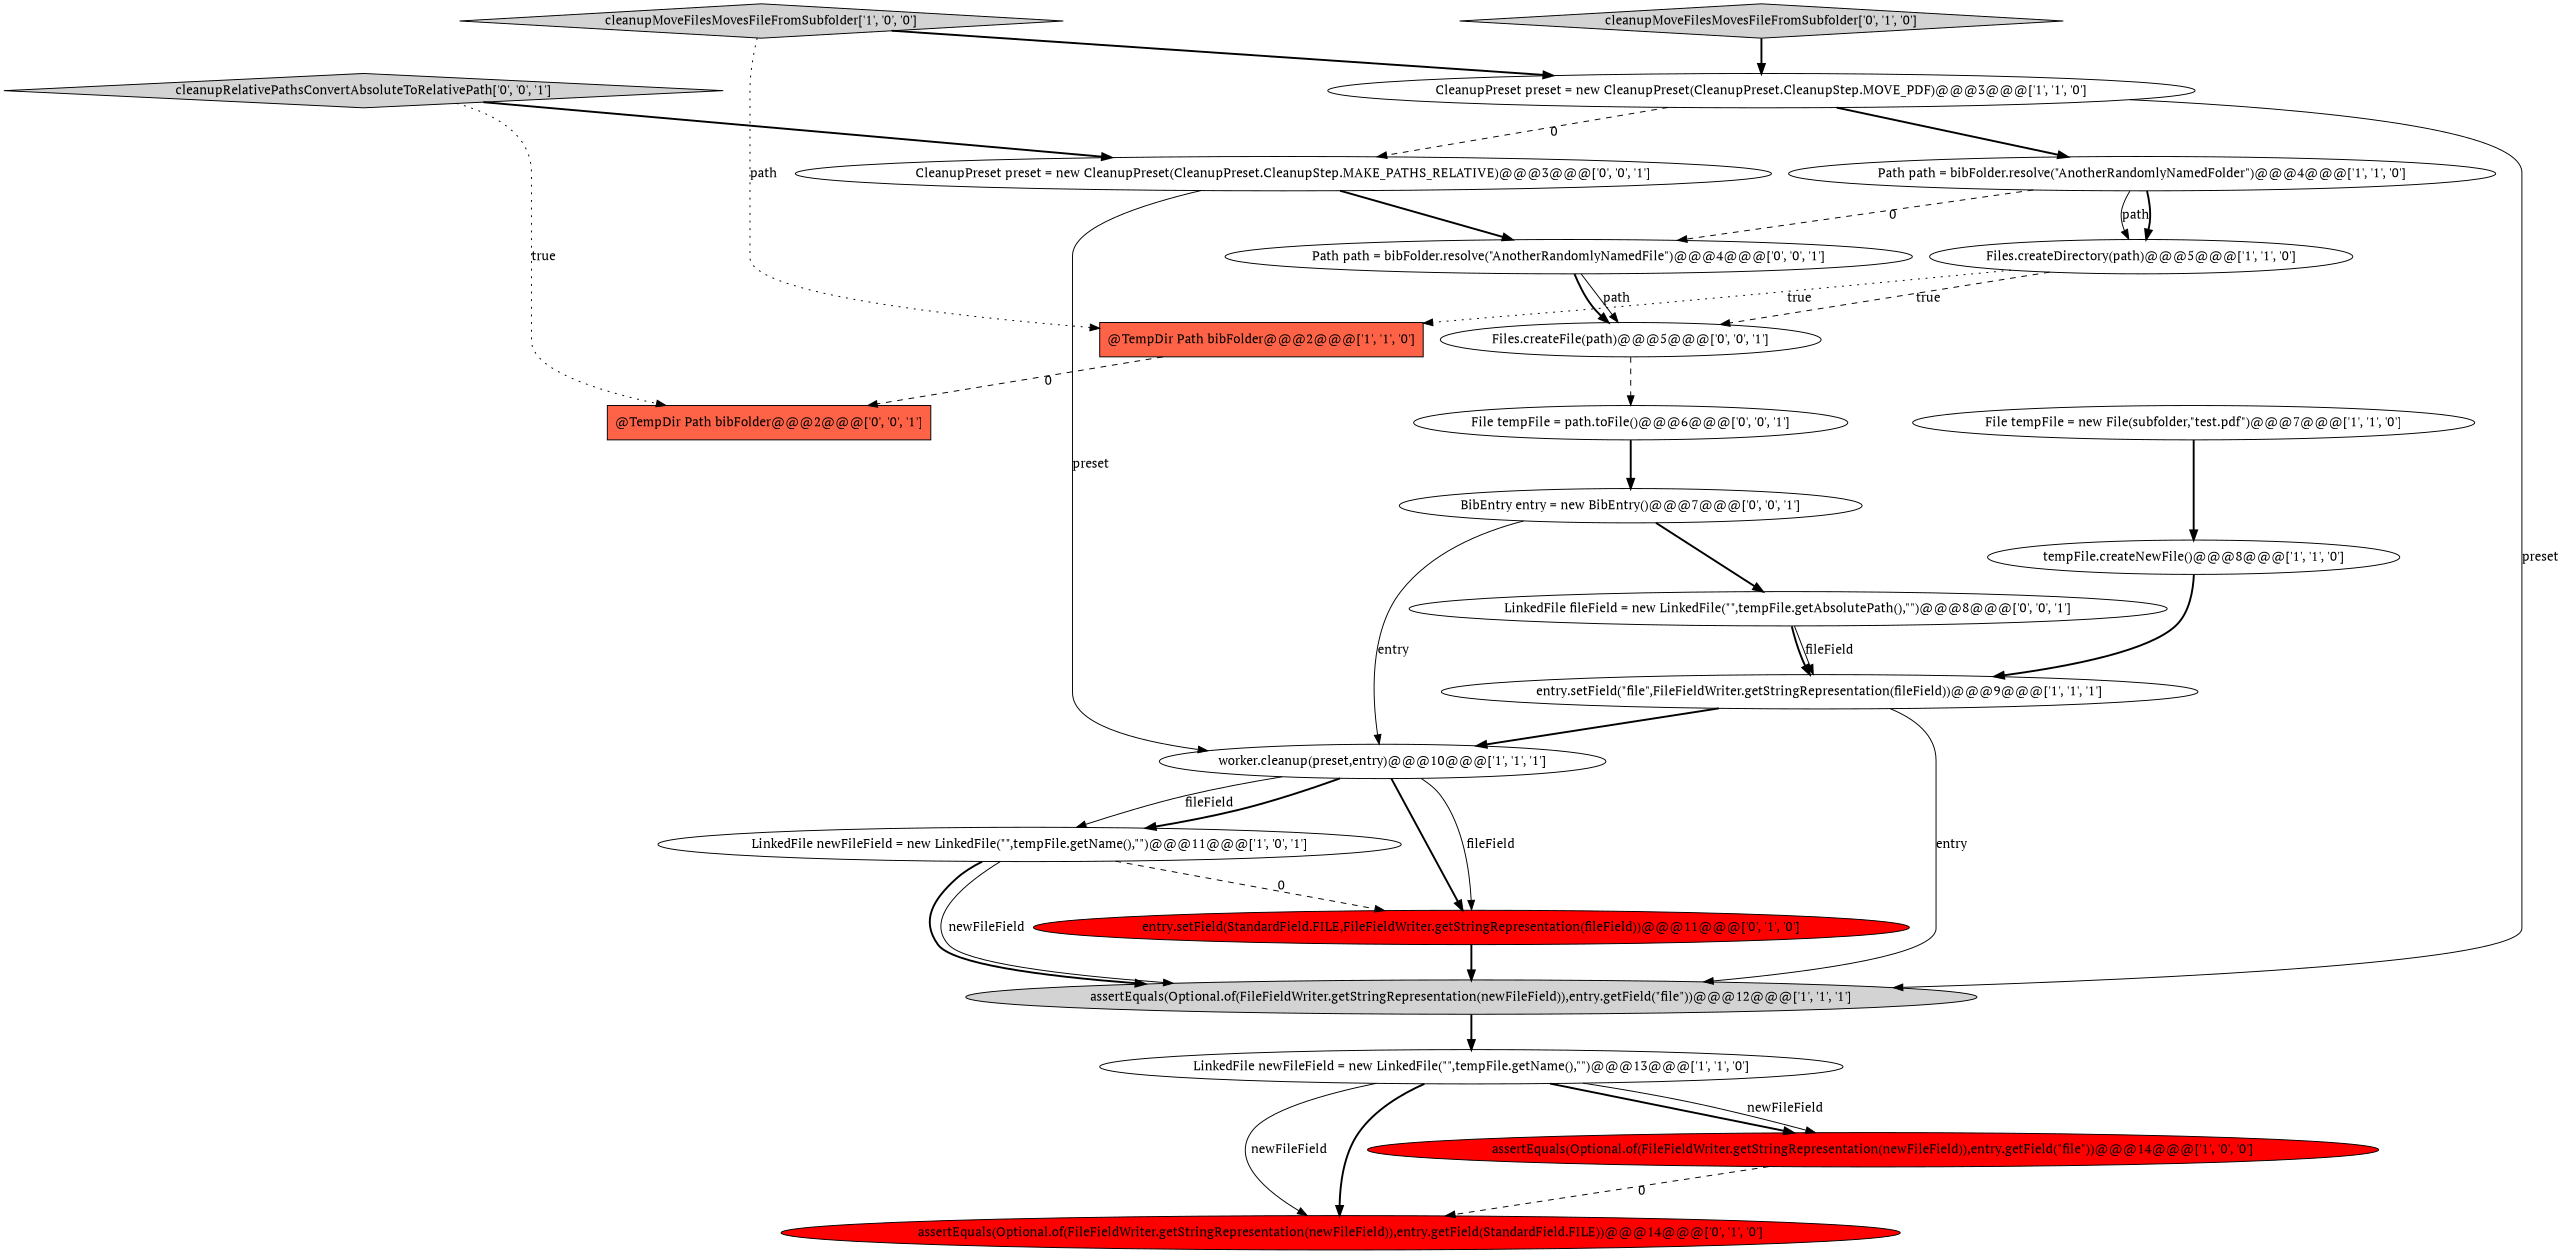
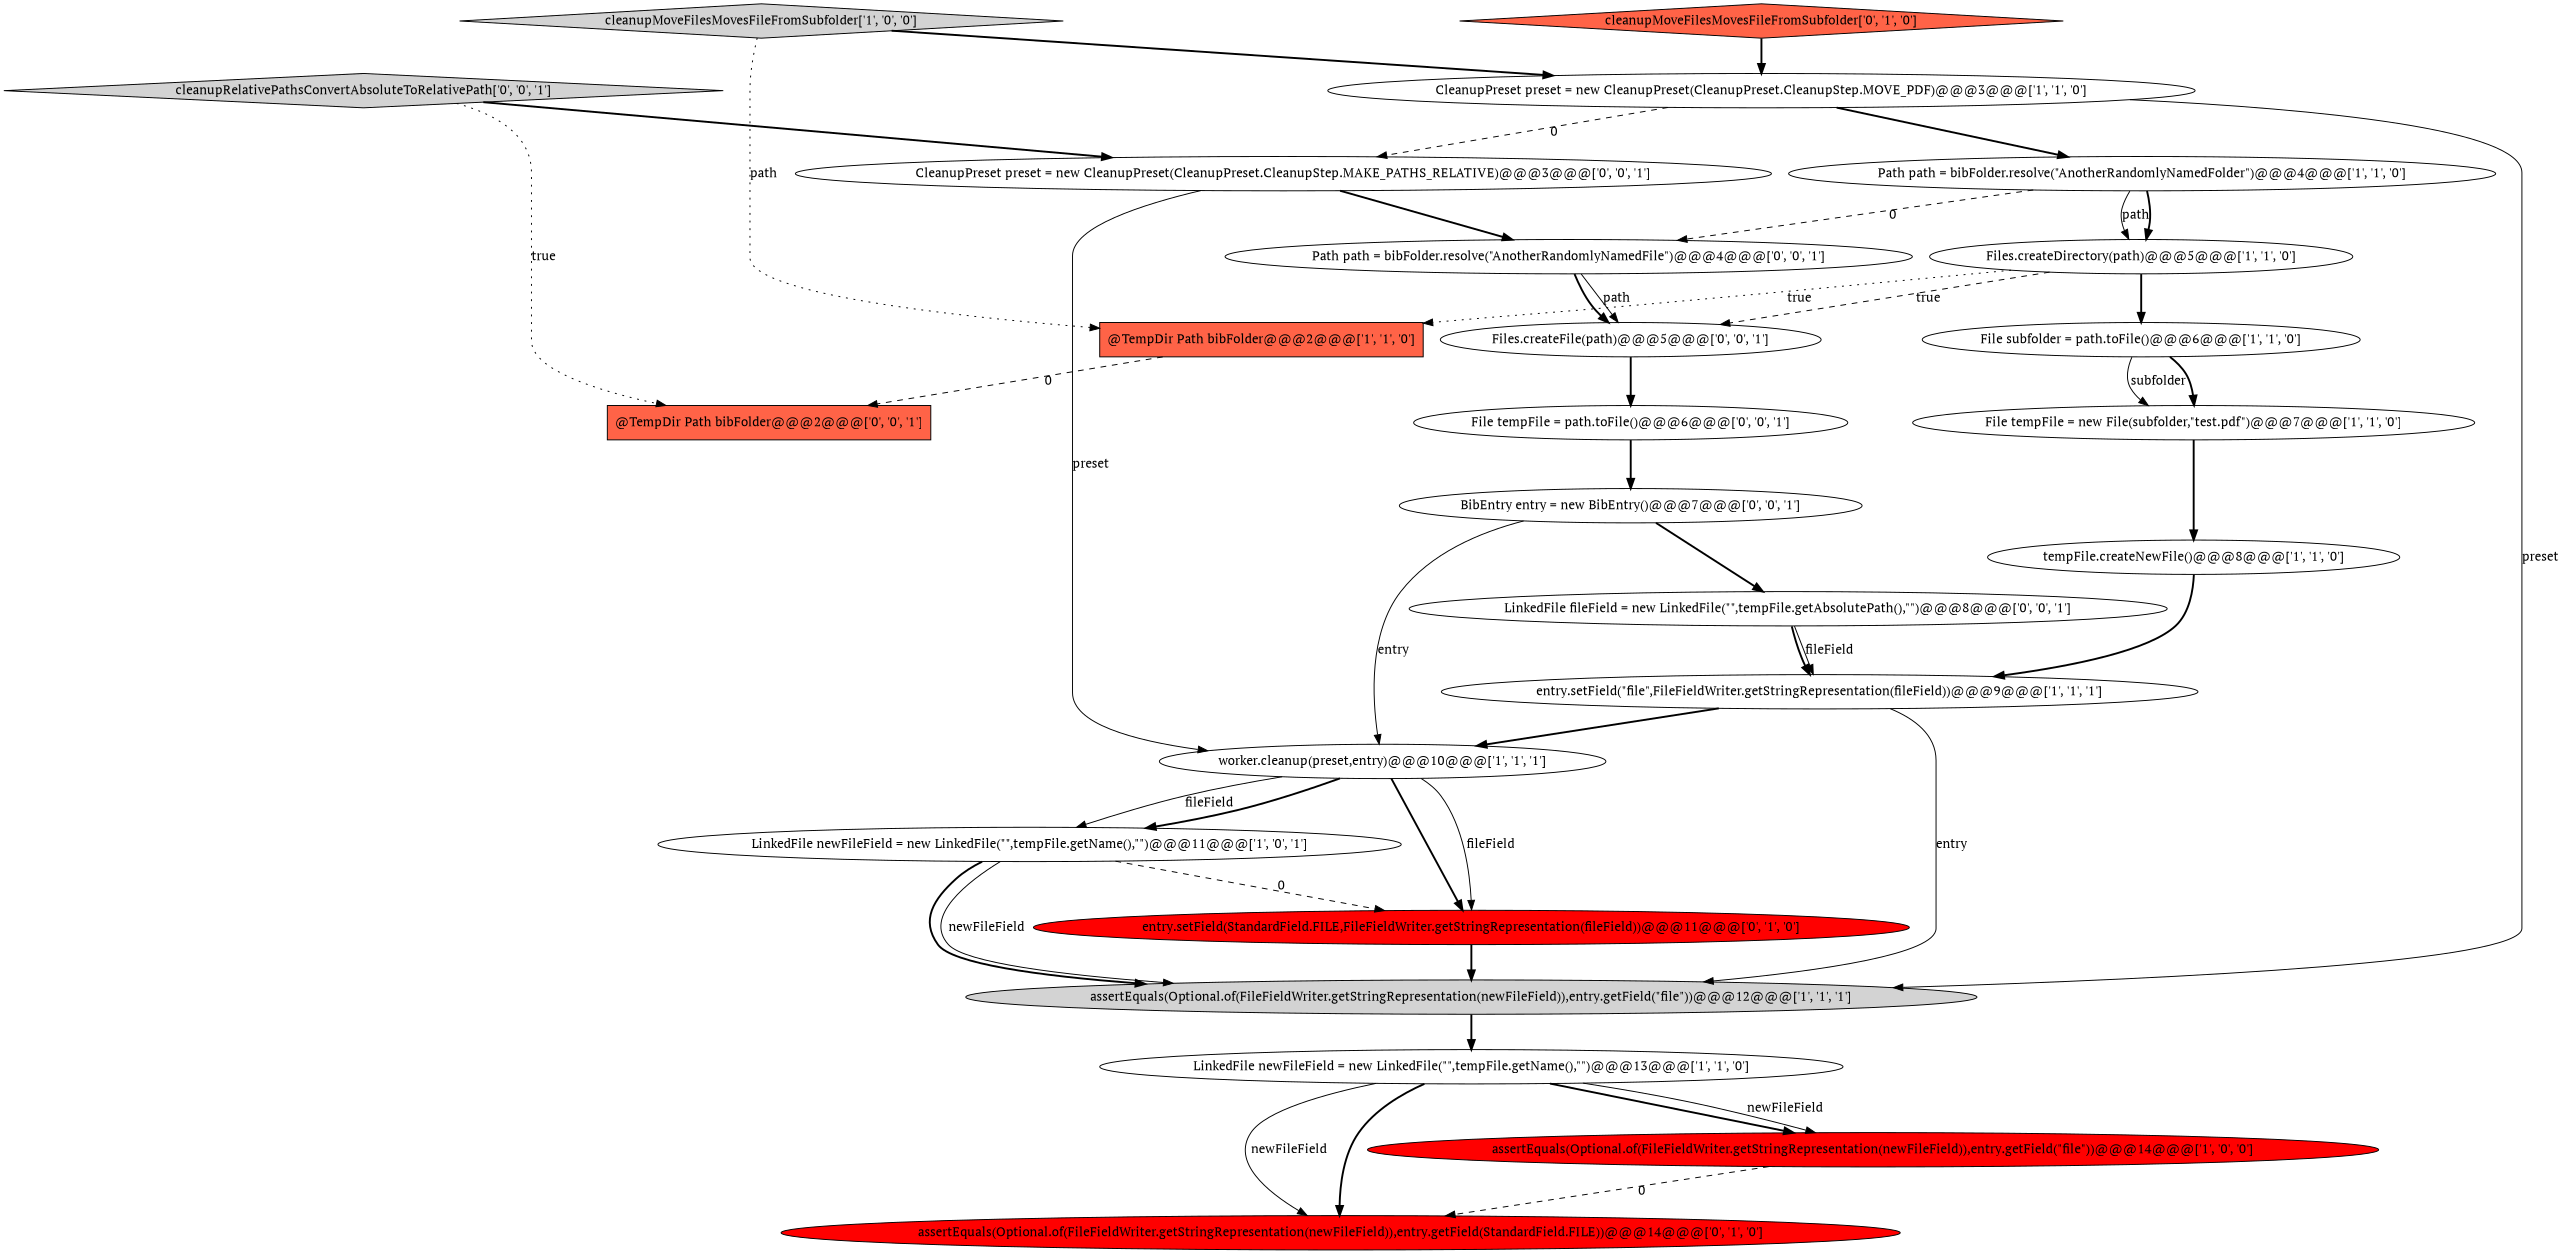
node "cleanupMoveFilesMovesFileFromSubfolder['0', '1', '0']": fillcolor lightgray -> tomato
node "File subfolder = path.toFile()@@@6@@@['1', '1', '0']": added
edge "Files.createFile(path)@@@5@@@['0', '0', '1']" -> "File tempFile = path.toFile()@@@6@@@['0', '0', '1']": style dashed -> bold
